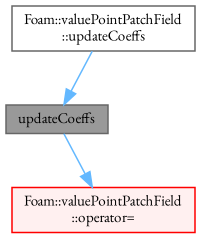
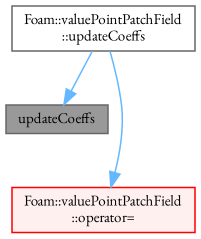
edge "updateCoeffs" -> "Foam::valuePointPatchField ::operator=": now "Foam::valuePointPatchField ::updateCoeffs" -> "Foam::valuePointPatchField ::operator="
